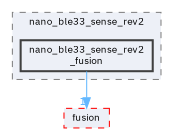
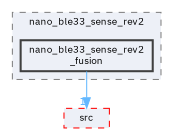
node "fusion": label "fusion" -> "src"
